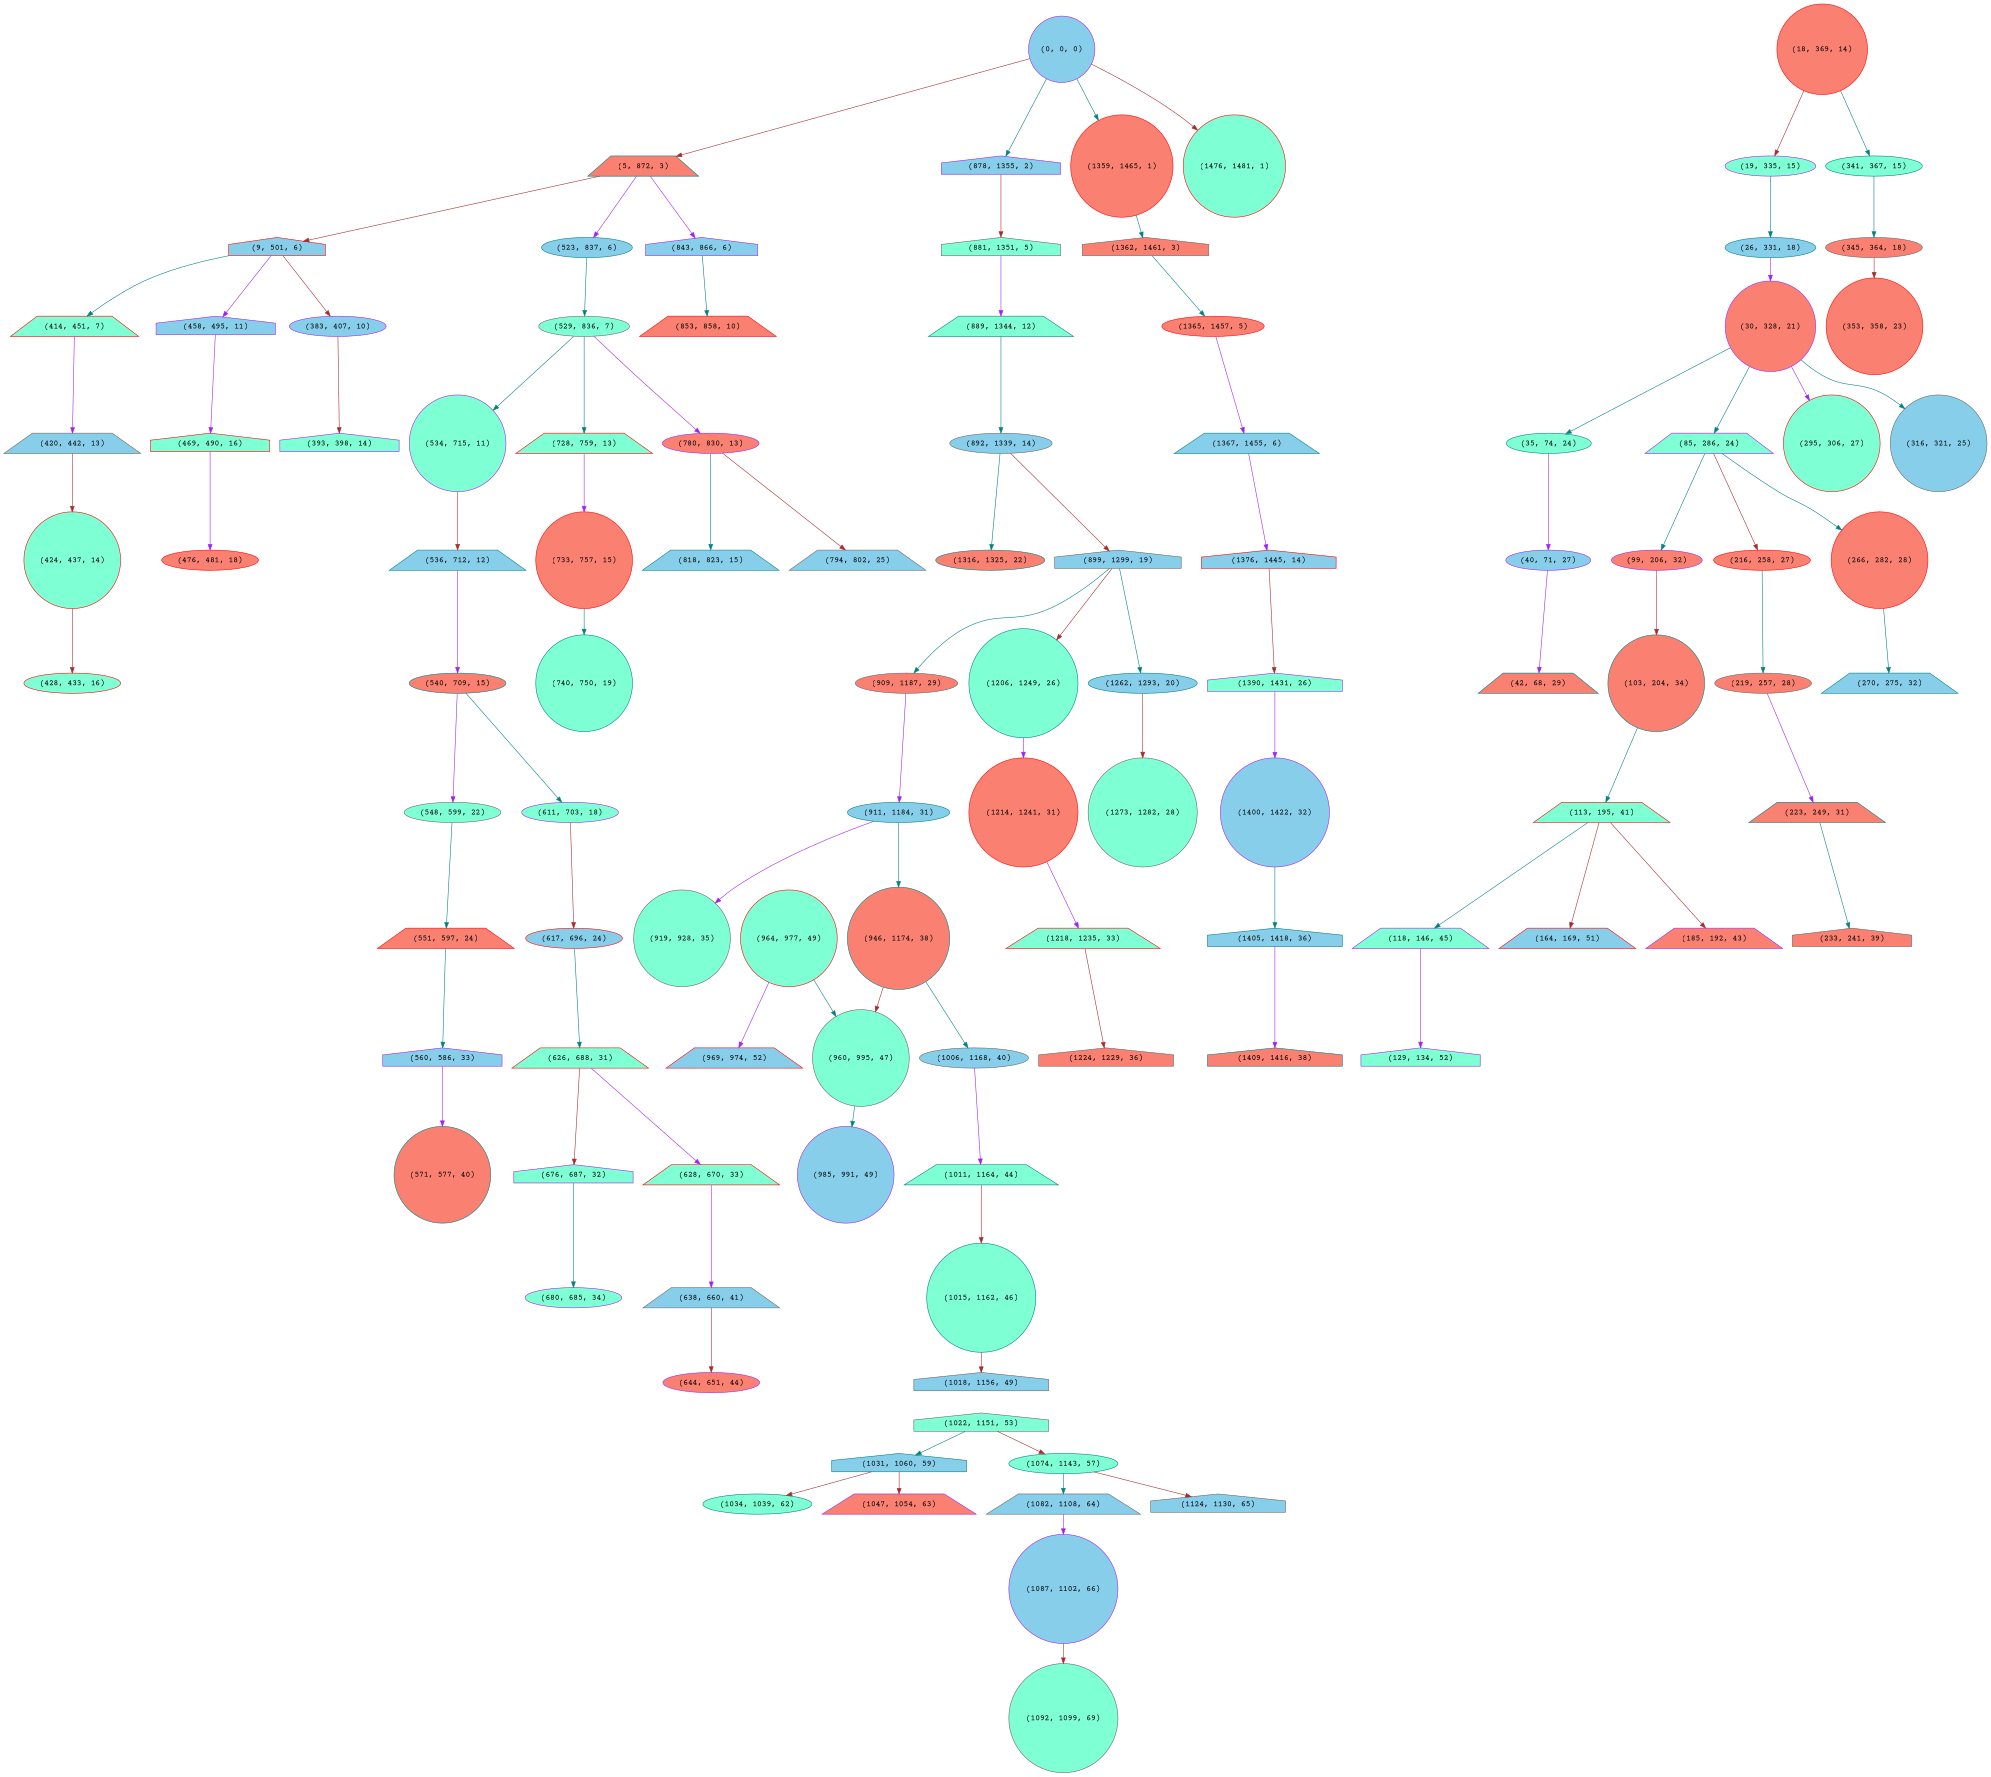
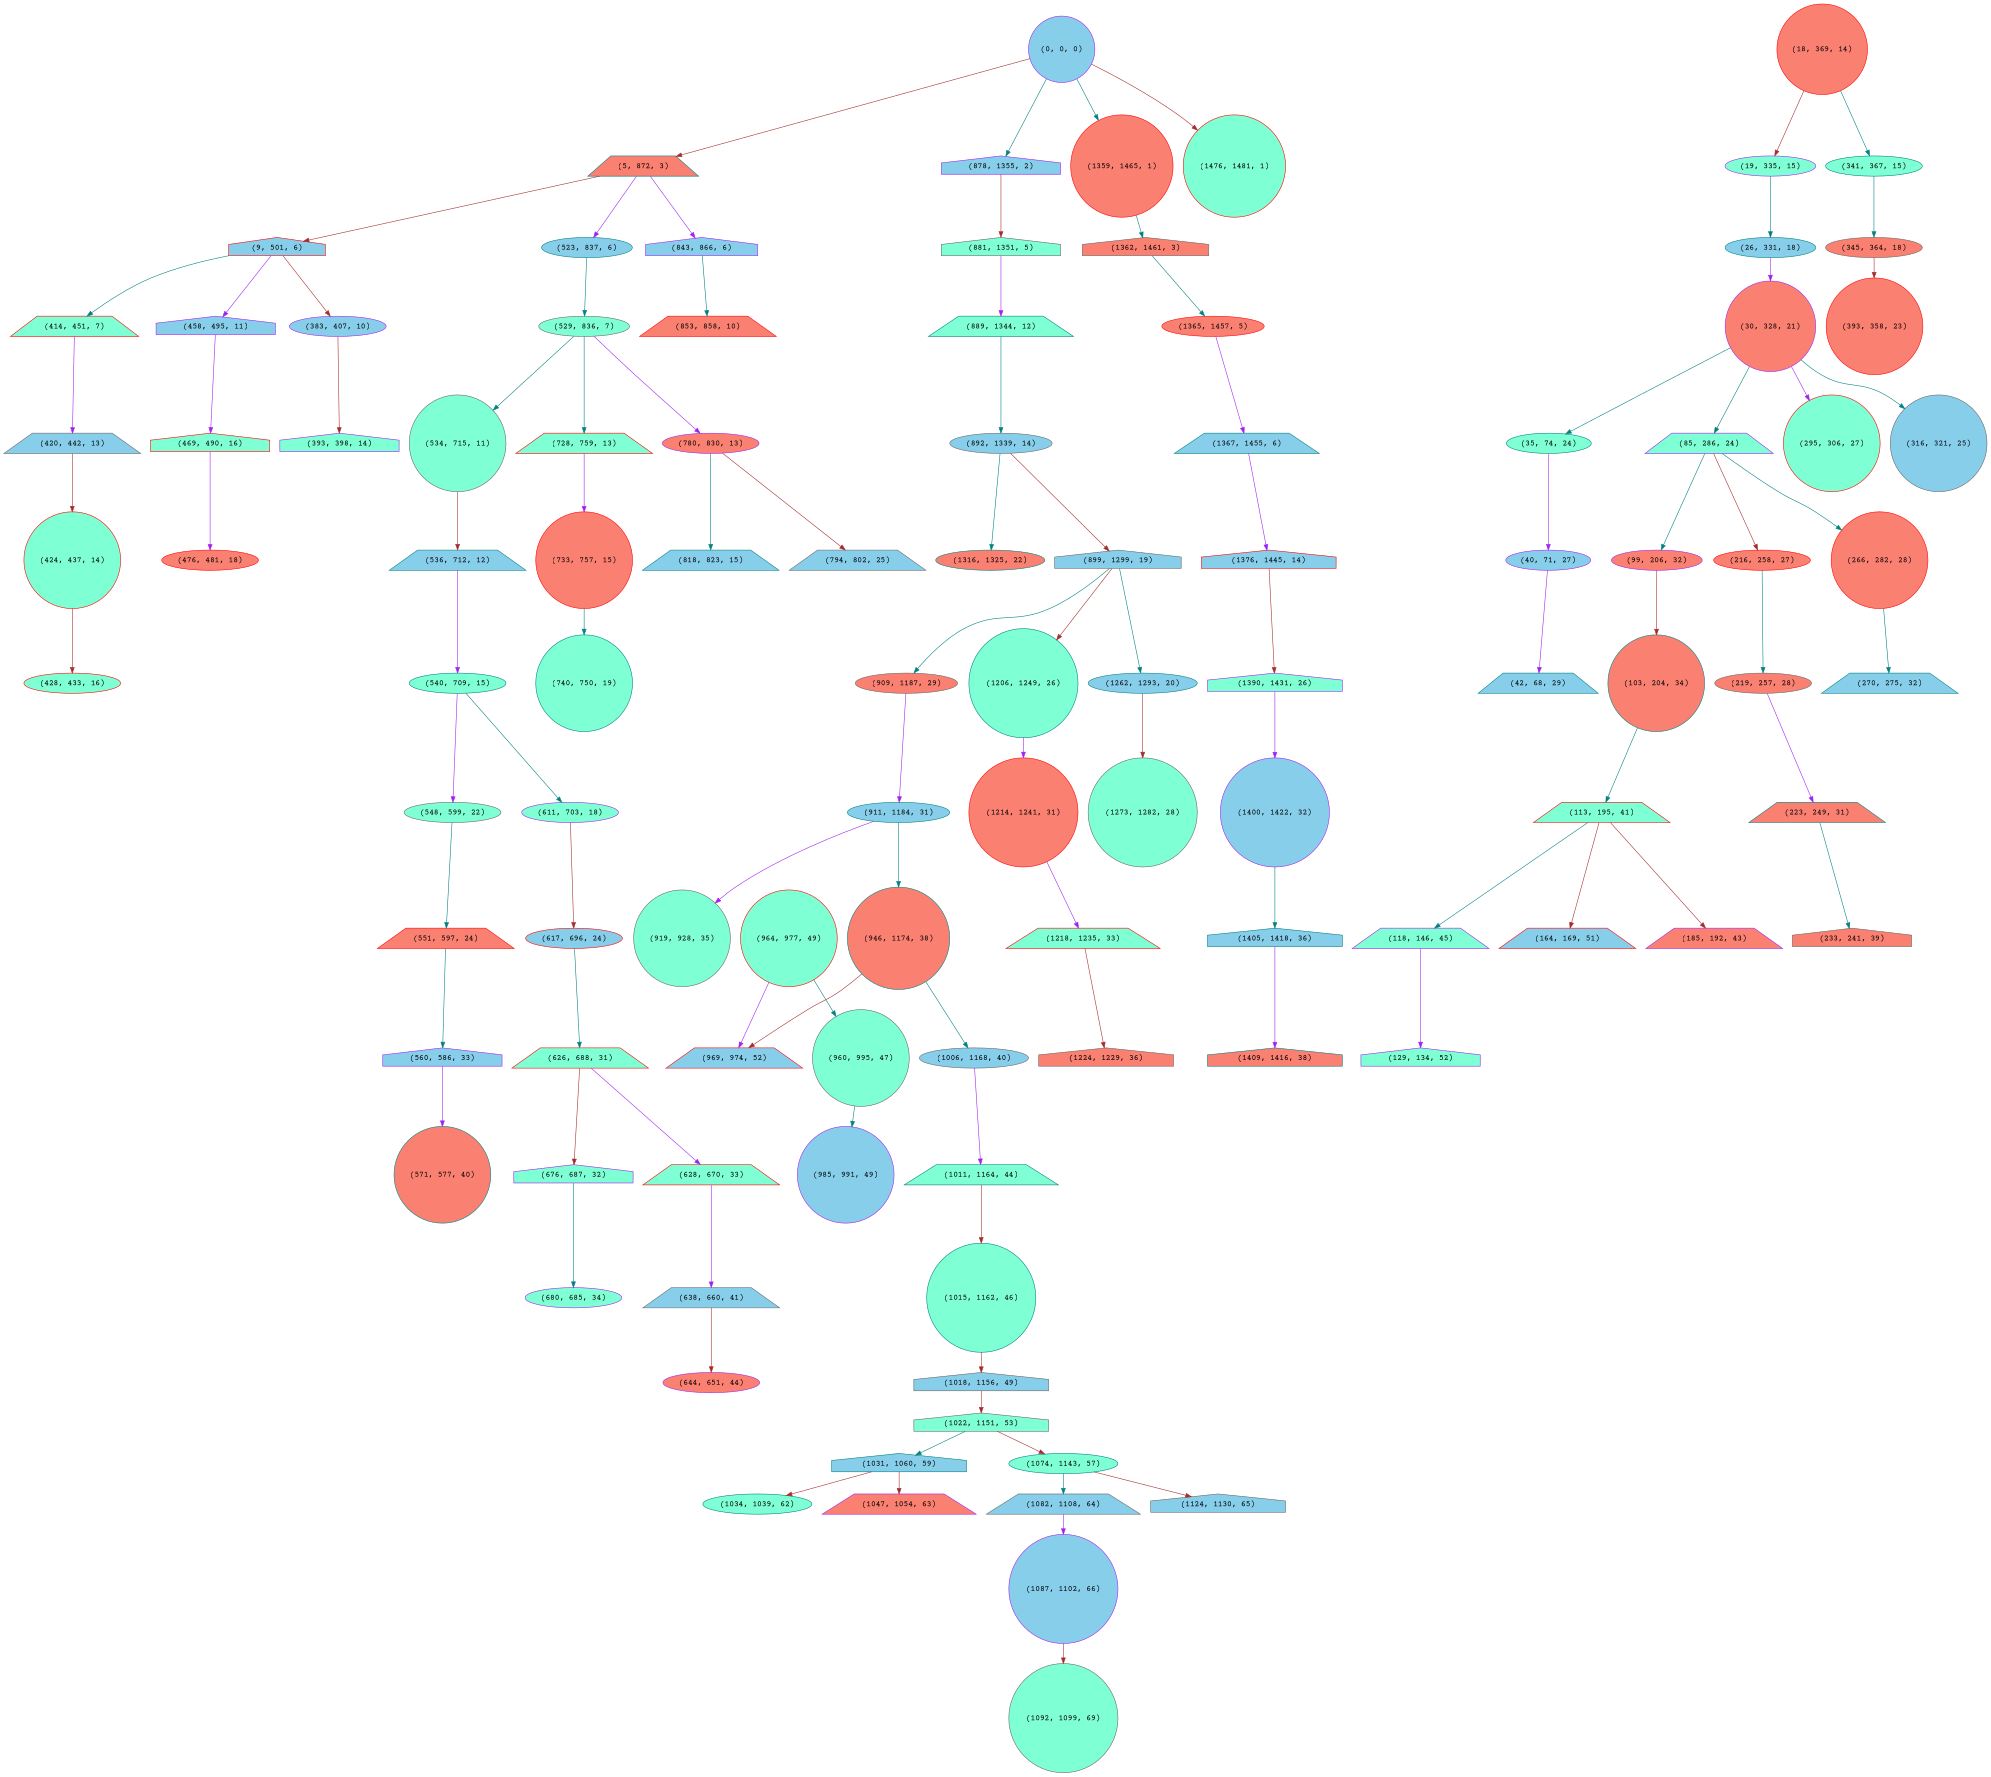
node "(353, 358, 23)": label "(353, 358, 23)" -> "(393, 358, 23)"
node "(534, 715, 11)": color purple -> gray40
node "(540, 709, 15)": fillcolor salmon -> aquamarine
node "(42, 68, 29)": fillcolor salmon -> skyblue
edge "(946, 1174, 38)" -> "(960, 995, 47)": now "(946, 1174, 38)" -> "(969, 974, 52)"
edge "(1018, 1156, 49)" -> "(1022, 1151, 53)": added
